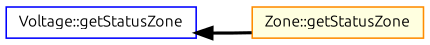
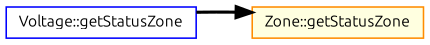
edge "Zone::getStatusZone" -> "Voltage::getStatusZone": reversed
